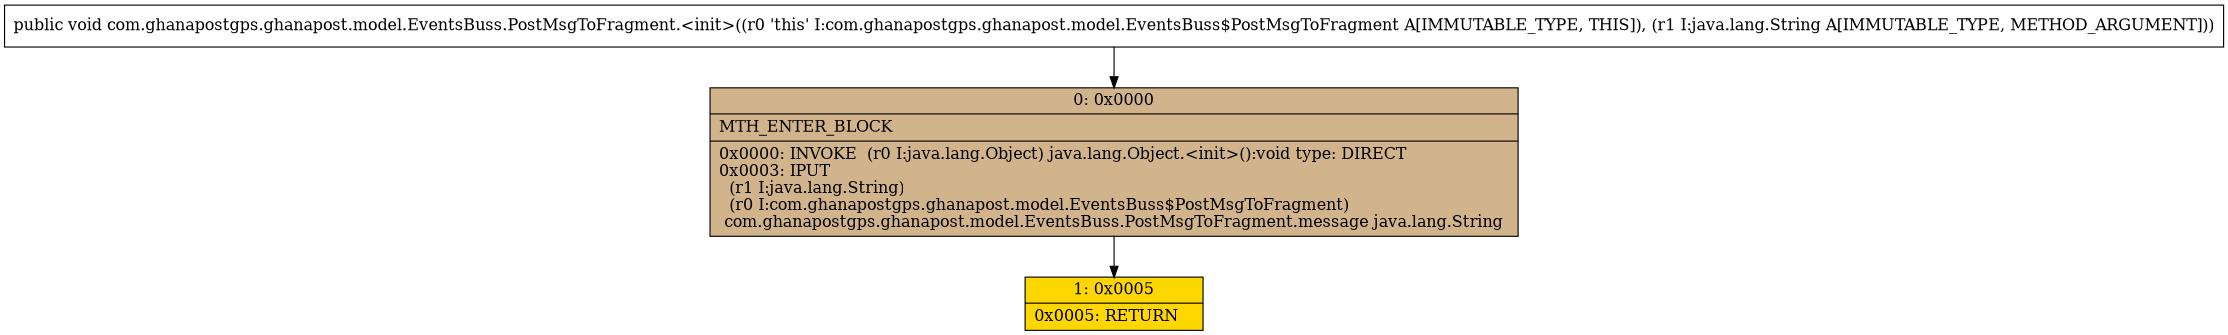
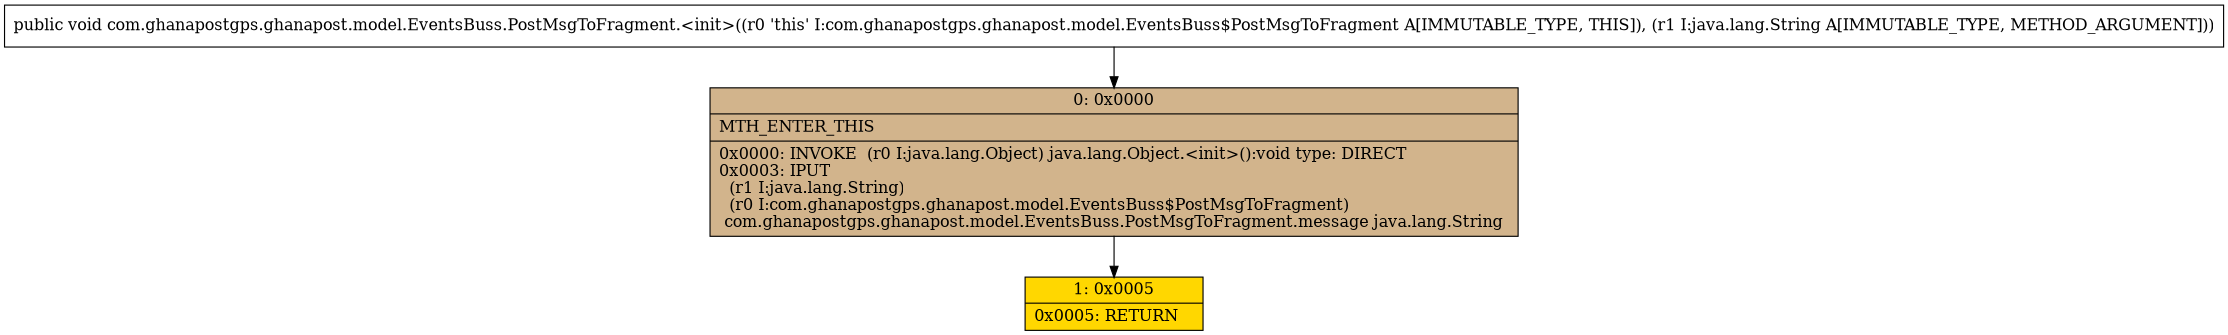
node "0: 0x0000": text "MTH_ENTER_BLOCK" -> "MTH_ENTER_THIS"
